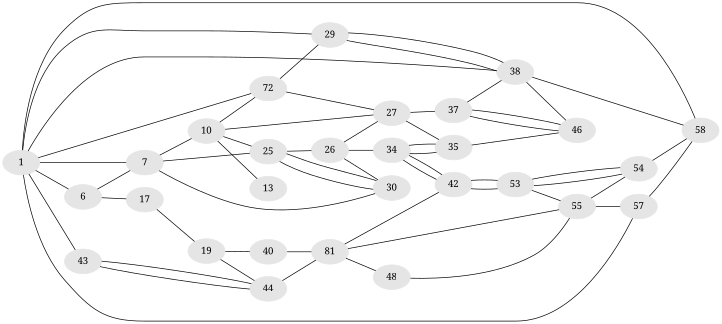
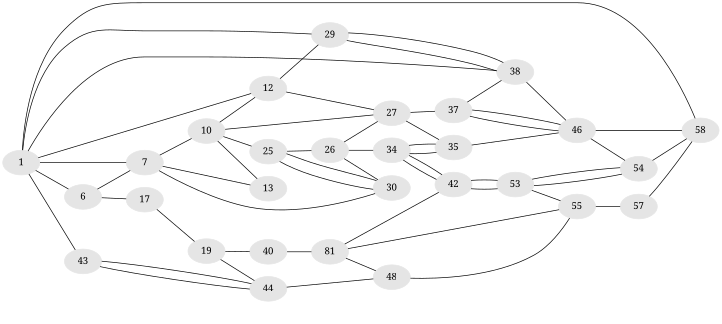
node "72": label "72" -> "12"
edge "38" -- "58": now "46" -- "58"
edge "25" -- "7": now "13" -- "7"
edge "54" -- "55": now "54" -- "46"
edge "81" -- "44": now "48" -- "44"
edge "1" -- "57": removed
